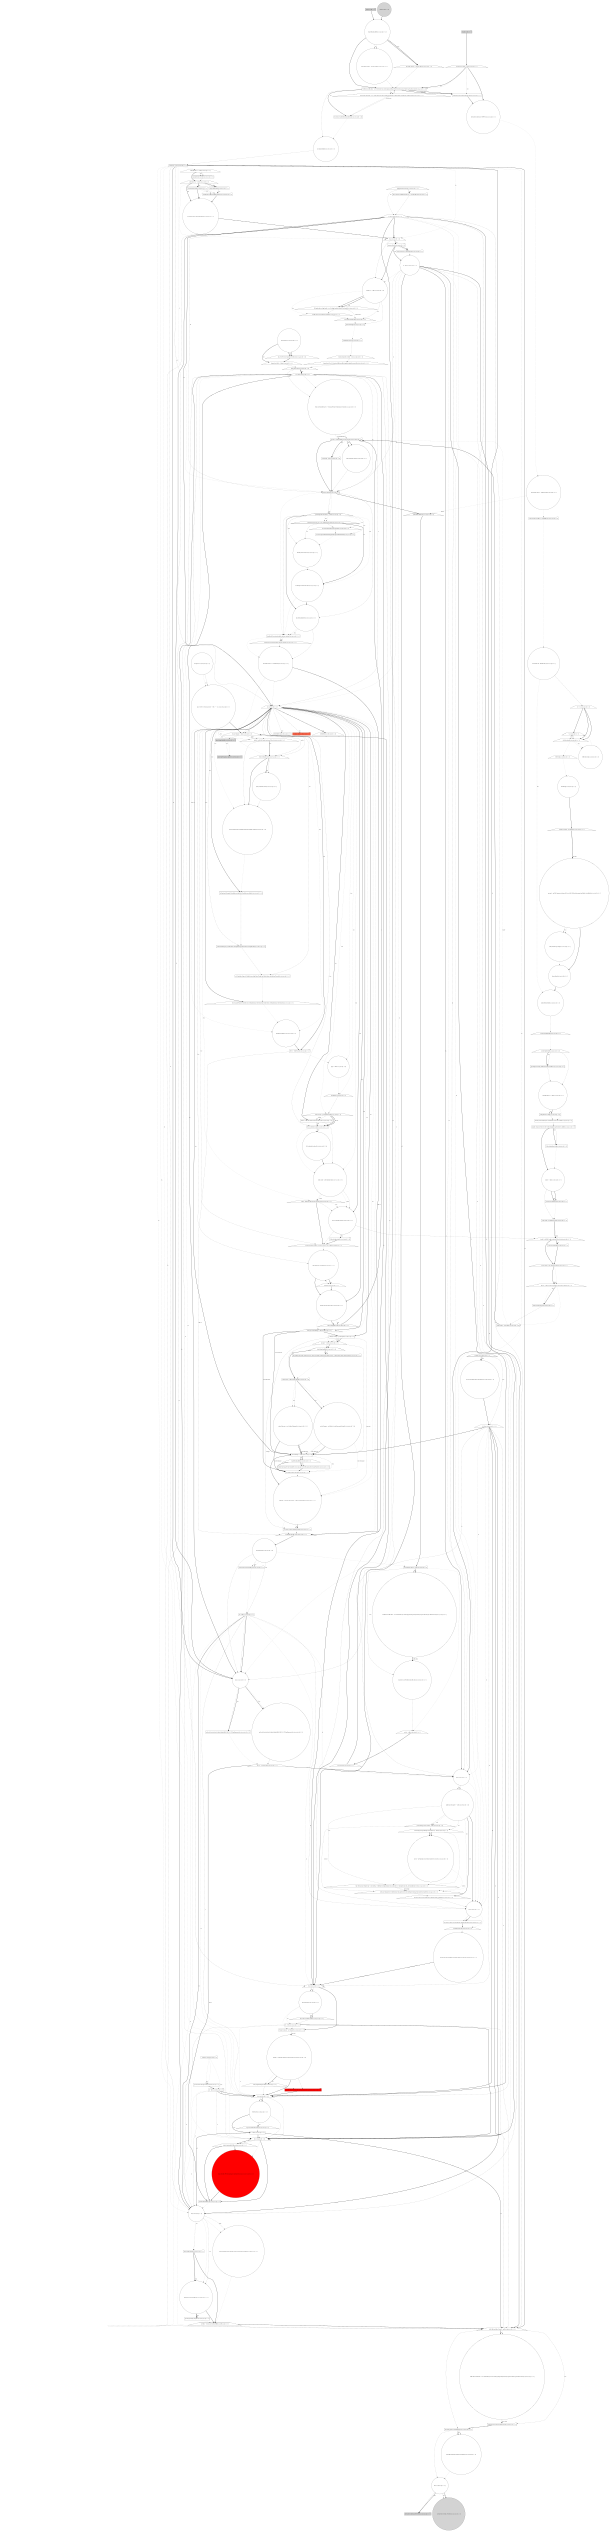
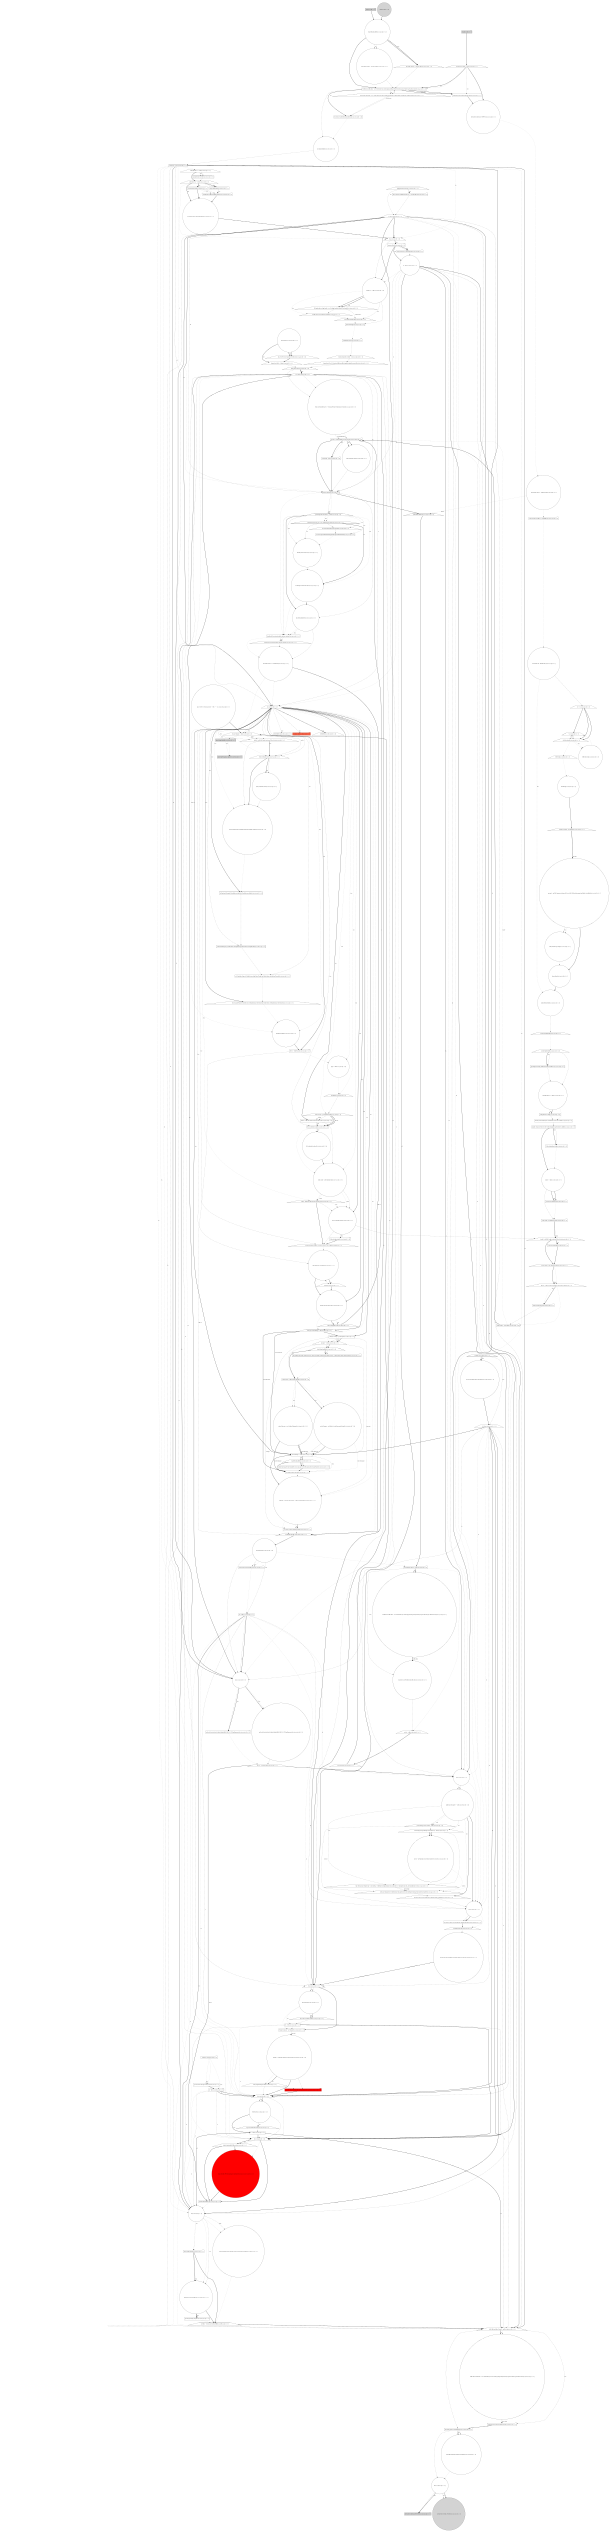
node "Exception ex@@@64@@@['0', '0', '1']": removed
